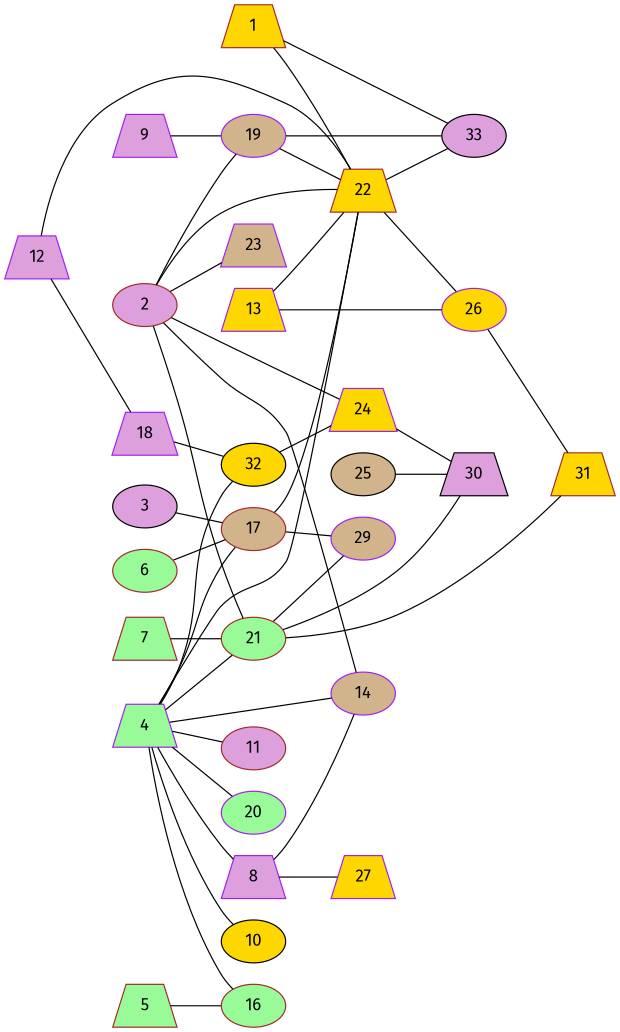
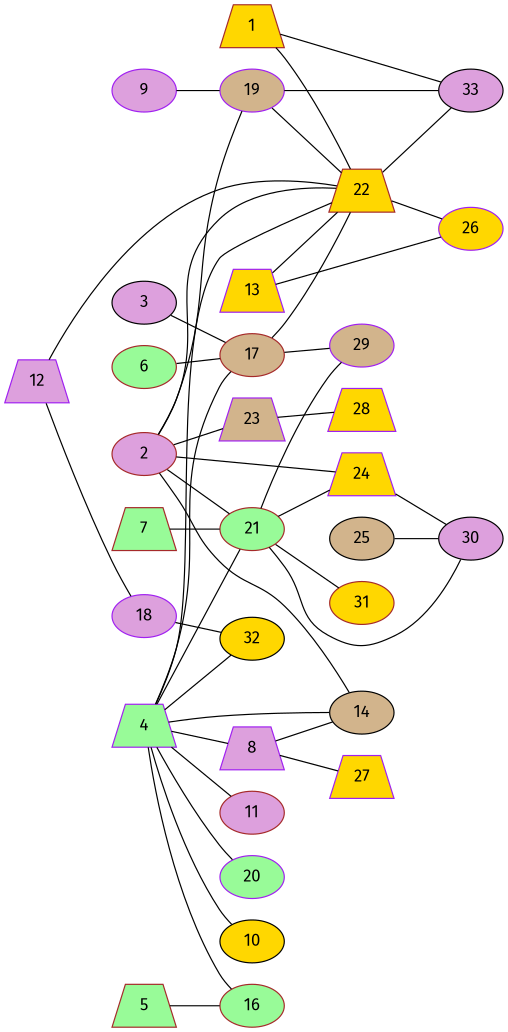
node "9": shape trapezium -> ellipse
edge "26" -- "31": removed
node "28": added
node "18": shape trapezium -> ellipse
edge "24" -- "32": now "24" -- "21"
node "30": shape trapezium -> ellipse
node "31": shape trapezium -> ellipse
node "14": color purple -> black
